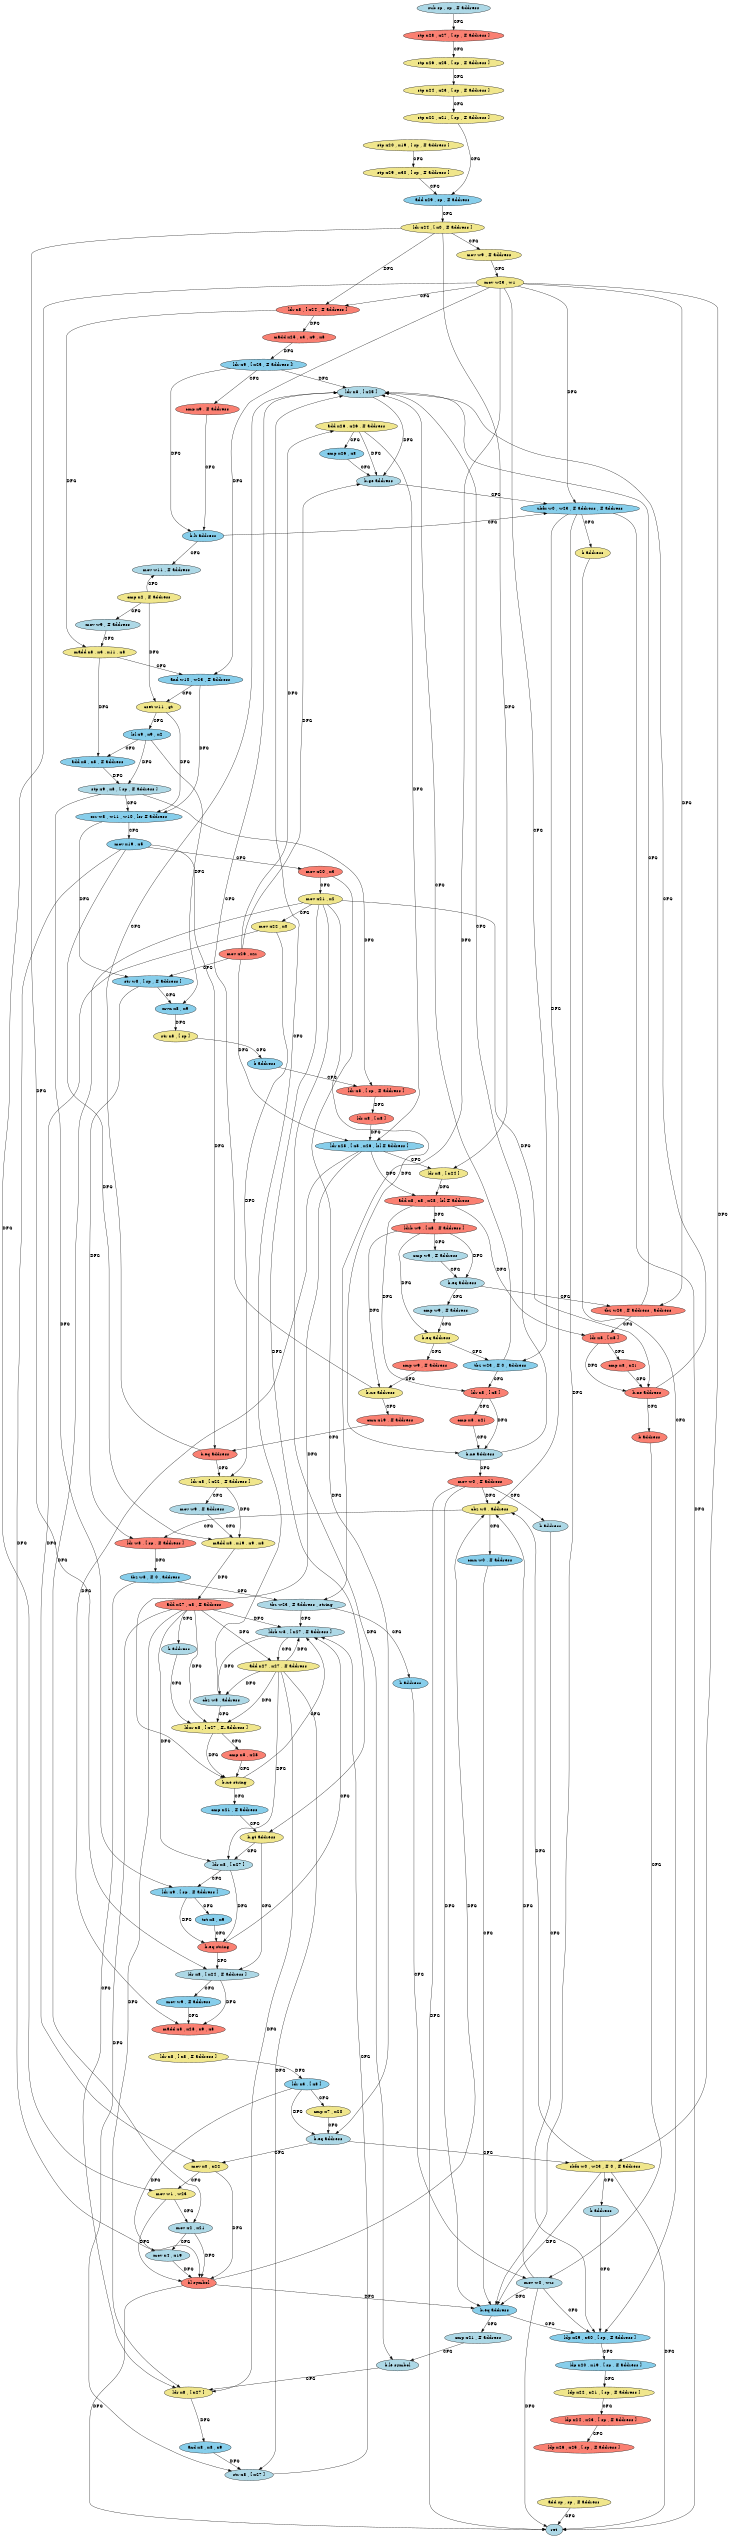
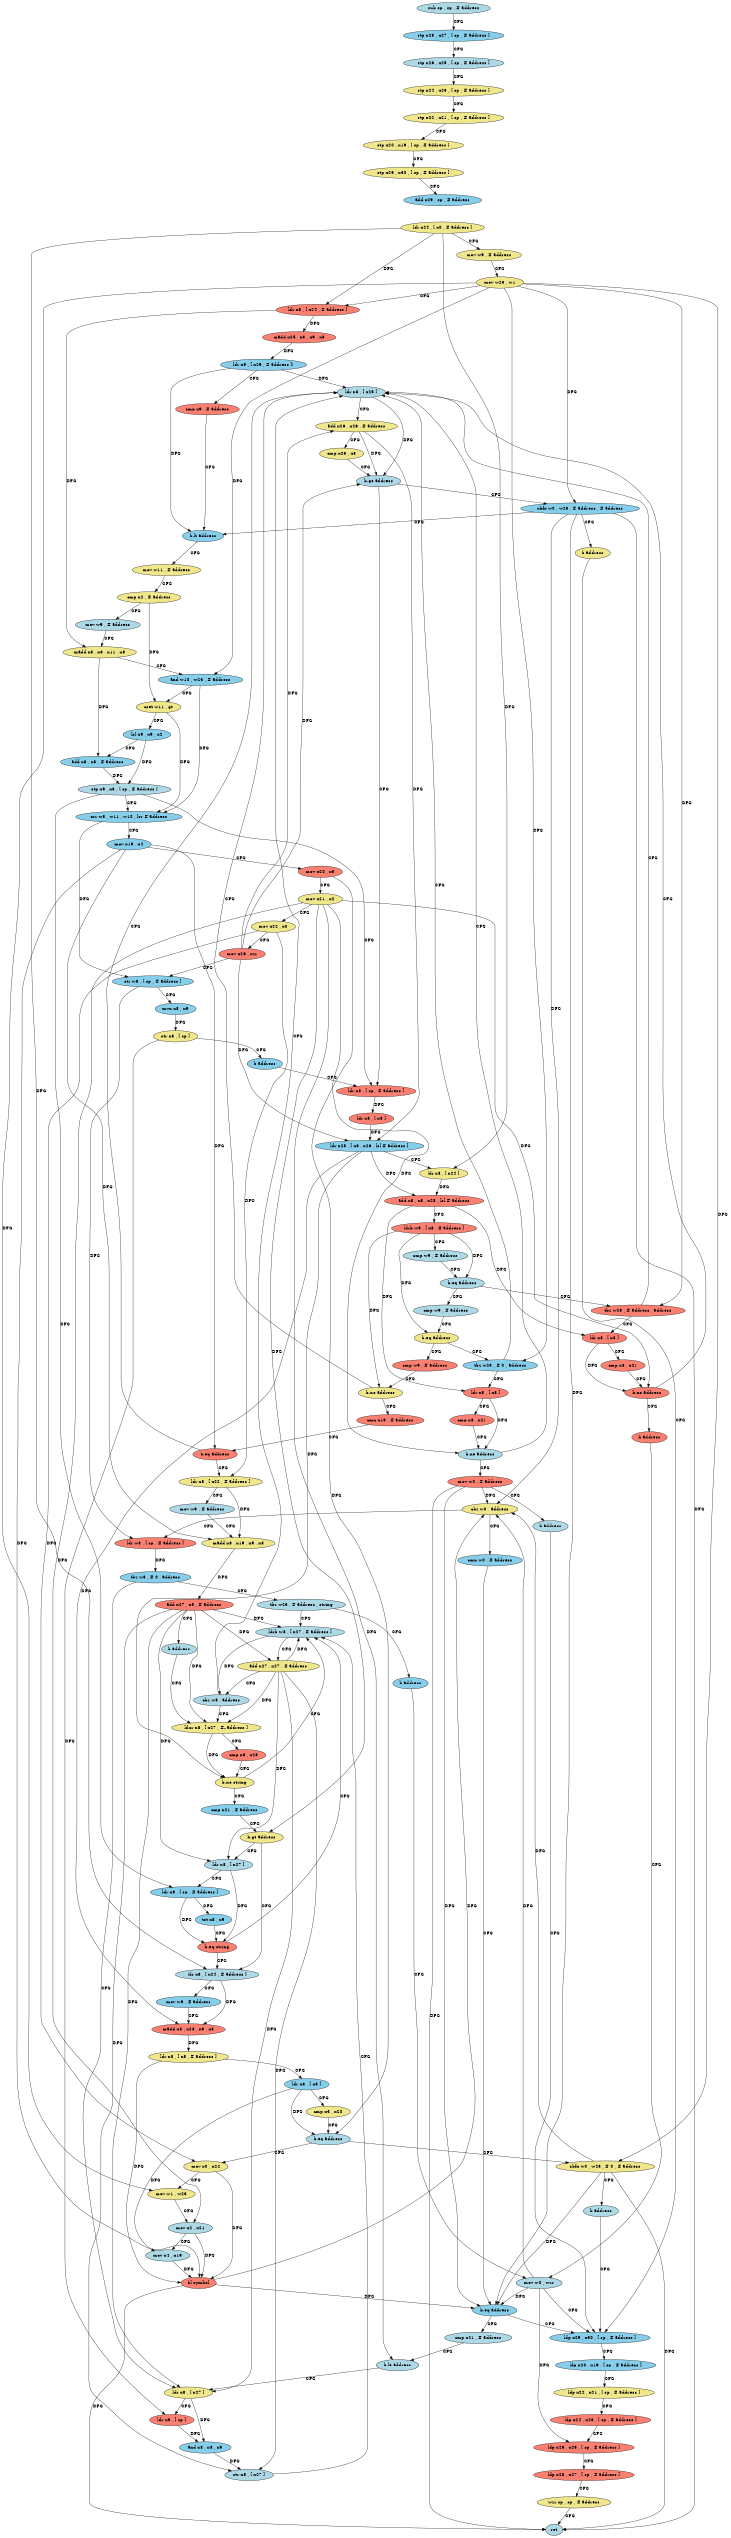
node "stp x28 , x27 , [ sp , # address ]": fillcolor salmon -> skyblue
node "stp x26 , x25 , [ sp , # address ]": fillcolor khaki -> lightblue
edge "stp x22 , x21 , [ sp , # address ]" -> "add x29 , sp , # address": now "stp x22 , x21 , [ sp , # address ]" -> "stp x20 , x19 , [ sp , # address ]"
edge "add x29 , sp , # address" -> "ldr x24 , [ x0 , # address ]": removed, label "CFG"
edge "ldr x8 , [ x25 ]" -> "add x26 , x26 , # address": added, label "CFG"
node "cmp x26 , x8": fillcolor skyblue -> khaki
edge "b.lt address" -> "ubfx w0 , w23 , # address , # address": reversed
node "mov w11 , # address": fillcolor lightblue -> khaki
edge "cmp x2 , # address" -> "mov w11 , # address": reversed
edge "b.ge address" -> "ldr x8 , [ sp , # address ]": added, label "CFG"
edge "mov w23 , w1" -> "tbz w23 , # 0 , address": label "CFG" -> "DFG"
node "mov x19 , x5": label "mov x19 , x5" -> "mov x19 , x4"
edge "lsl x9 , x9 , x2" -> "mvn x8 , x9": removed, label "DFG"
edge "mov x22 , x0" -> "mov x26 , xzr": added, label "CFG"
edge "mov w23 , w1" -> "tbz w23 , # address , string": removed, label "DFG"
edge "add x8 , x8 , x28 , lsl # address" -> "ldrb w9 , [ x8 , # address ]": label "DFG" -> "CFG"
edge "add x27 , x27 , # address" -> "cbz w8 , address": label "DFG" -> "CFG"
edge "madd x8 , x28 , x9 , x8" -> "ldr x8 , [ x8 , # address ]": added, label "DFG"
edge "ldr x8 , [ x8 , # address ]" -> "ldr x3 , [ x8 ]": label "DFG" -> "CFG"
node "cmp x7 , x20": label "cmp x7 , x20" -> "cmp x3 , x20"
edge "mov w1 , w23" -> "bl symbol": now "ldr x8 , [ x8 , # address ]" -> "bl symbol"
node "b.le symbol": label "b.le symbol" -> "b.le address"
edge "mov w0 , wzr" -> "ret": now "mov w0 , wzr" -> "ldp x26 , x25 , [ sp , # address ]"
node "ldr x9 , [ sp ]": added
node "ldp x28 , x27 , [ sp , # address ]": added
node "add sp , sp , # address": label "add sp , sp , # address" -> "wzr sp , sp , # address"
